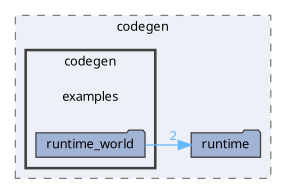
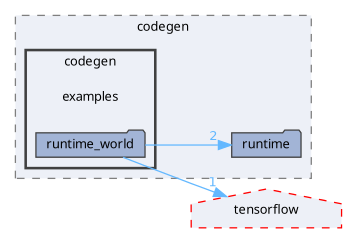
node "tensorflow": added
